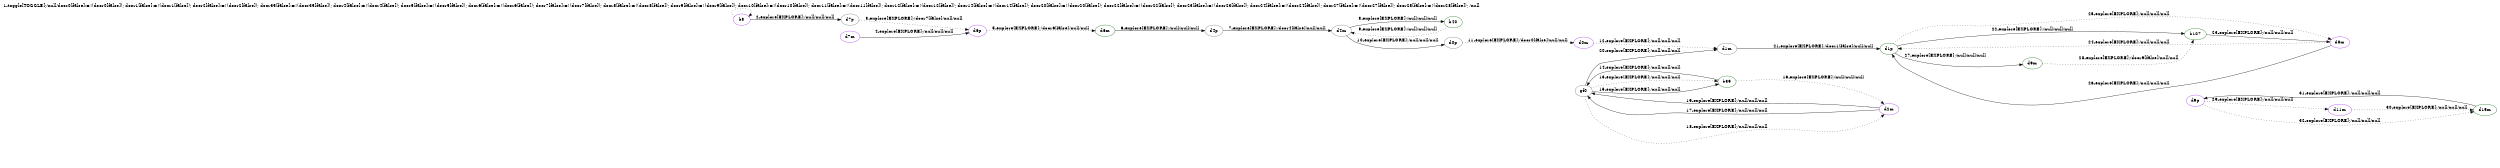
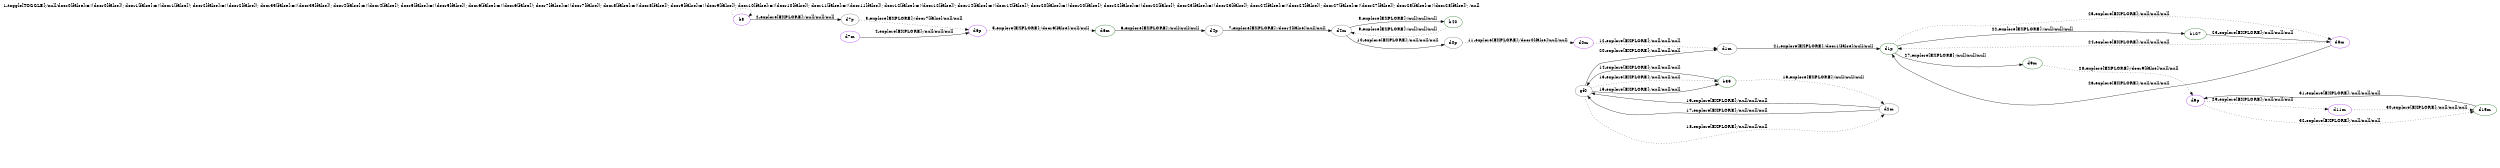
edge "d9m" -> "b107": now "d9m" -> "d9p"
node "d2m": color purple -> gray40
